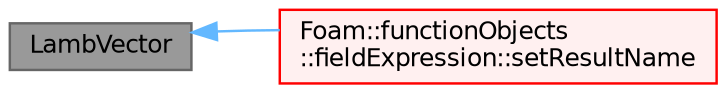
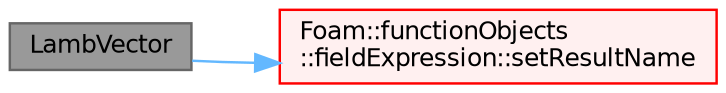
edge "Foam::functionObjects ::fieldExpression::setResultName" -> "LambVector": reversed
